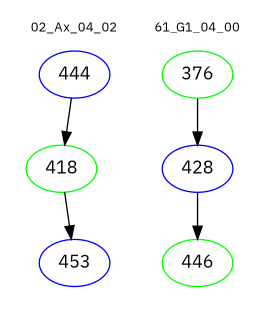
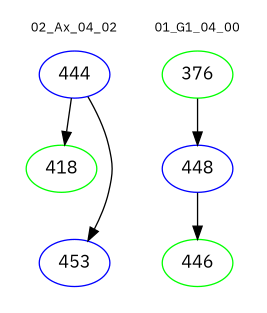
cluster "61_G1_04_00": label "61_G1_04_00" -> "01_G1_04_00"
node "428": label "428" -> "448"
edge "418" -> "453": now "444" -> "453"
